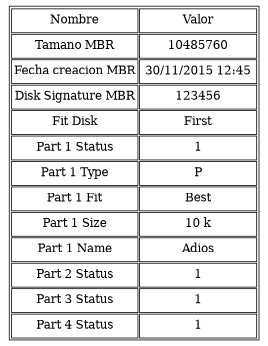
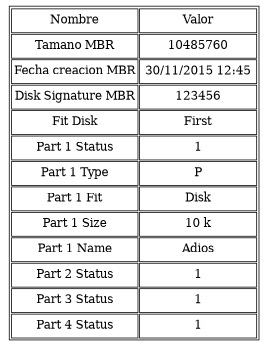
node "Nombre": text "Best" -> "Disk"
